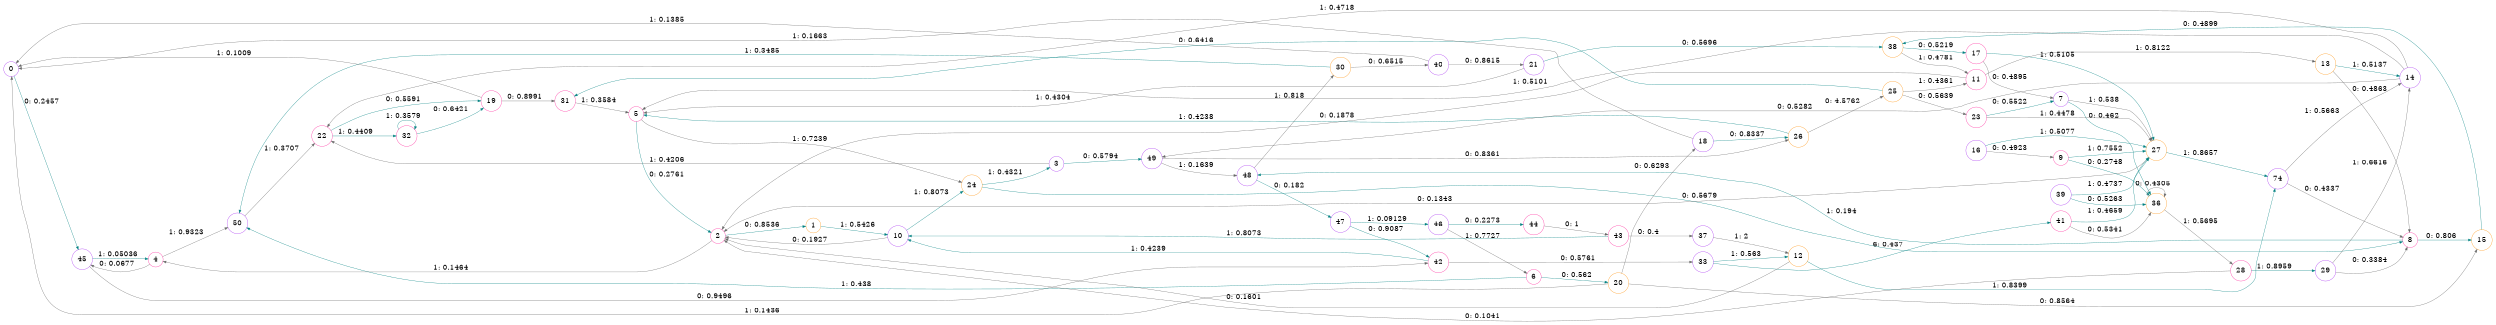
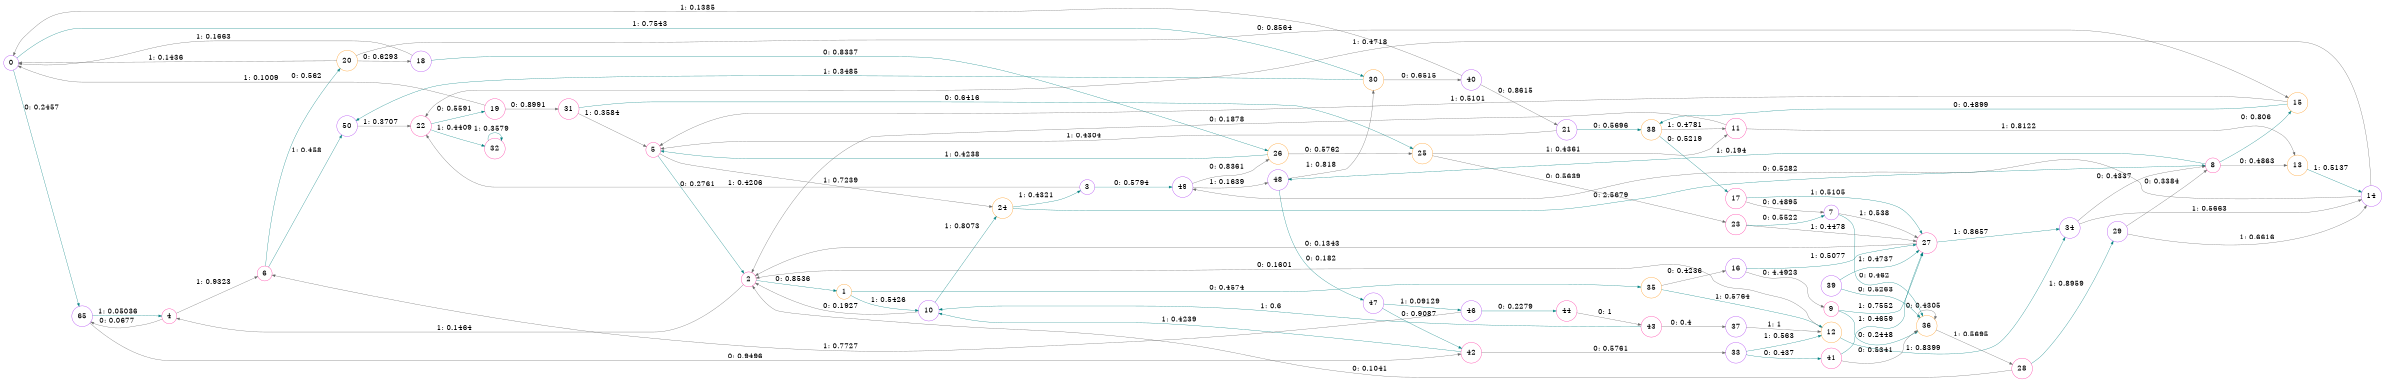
edge "0" -> "30": added, label "1: 0.7543"
edge "25" -> "31": reversed
edge "14" -> "5": now "15" -> "5"
edge "26" -> "25": label "0: 4.5762   " -> "0: 0.5762   "
edge "32" -> "19": removed, label "0: 0.6421"
edge "13" -> "8": reversed
edge "16" -> "9": label "0: 0.4923   " -> "0: 4.4923   "
node "27": color darkorange -> deeppink
edge "9" -> "36": label "0: 0.2748   " -> "0: 0.2448   "
node "74": label "74" -> "34"
edge "24" -> "8": label "0: 0.5679   " -> "0: 2.5679   "
edge "46" -> "44": label "0: 0.2273   " -> "0: 0.2279   "
edge "43" -> "10": label "1: 0.8073   " -> "1: 0.6      "
edge "37" -> "12": label "1: 2        " -> "1: 1        "
edge "4" -> "50": now "4" -> "6"
edge "33" -> "41": label "6: 0.437    " -> "0: 0.437    "
node "45": label "45" -> "65"
edge "6" -> "50": label "1: 0.438    " -> "1: 0.458    "
node "35": added
